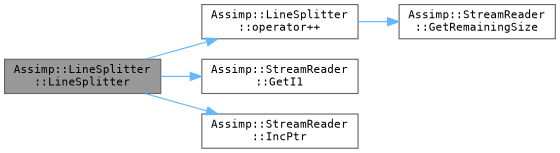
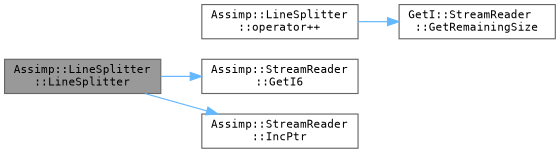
node "Assimp::StreamReader ::GetRemainingSize": label "Assimp::StreamReader ::GetRemainingSize" -> "GetI::StreamReader ::GetRemainingSize"
edge "Assimp::LineSplitter ::LineSplitter" -> "Assimp::LineSplitter ::operator++": removed
node "Assimp::StreamReader ::GetI1": label "Assimp::StreamReader ::GetI1" -> "Assimp::StreamReader ::GetI6"
